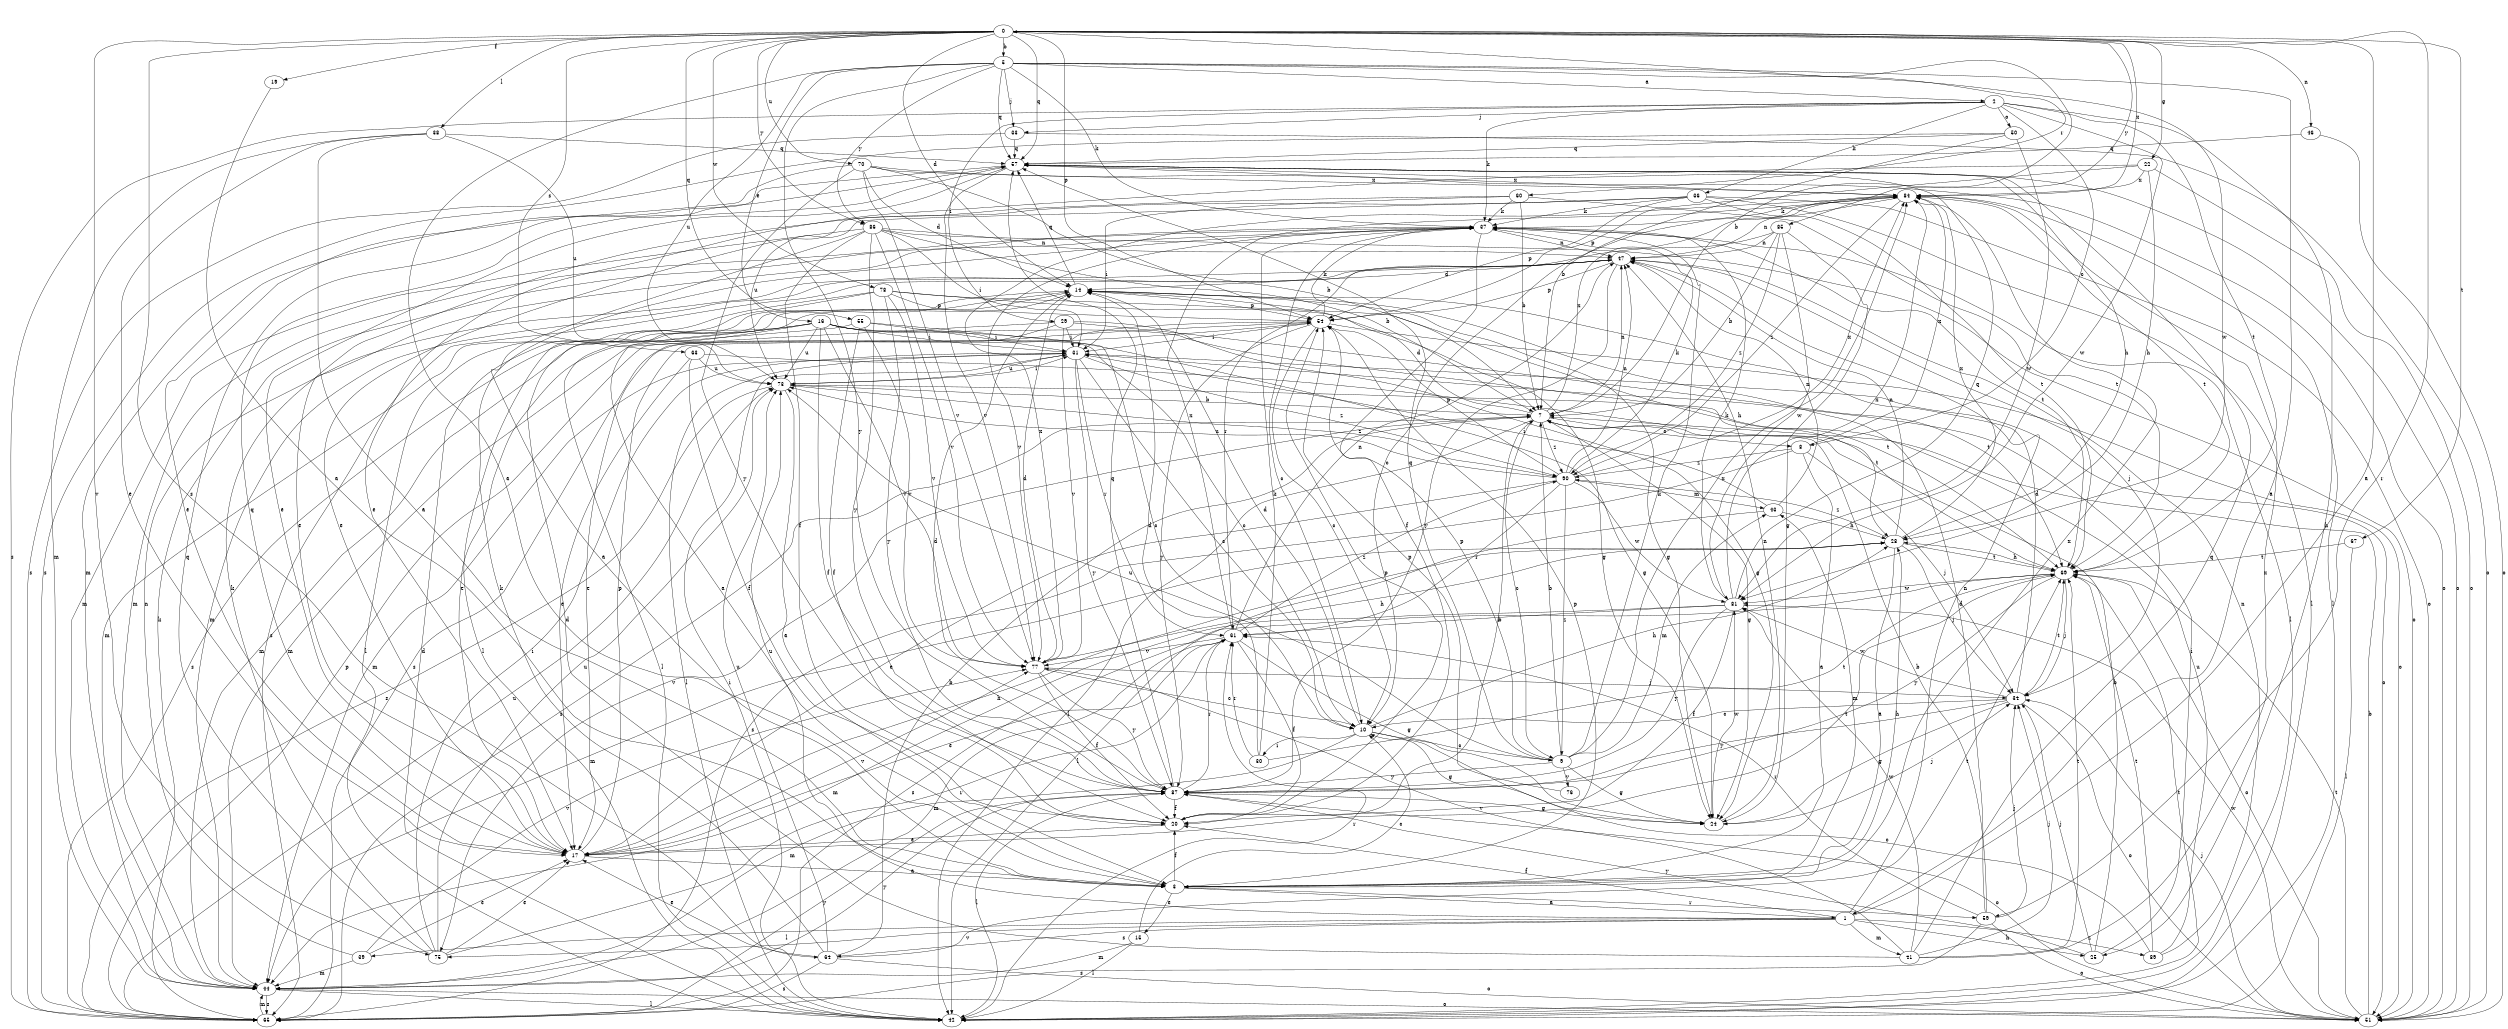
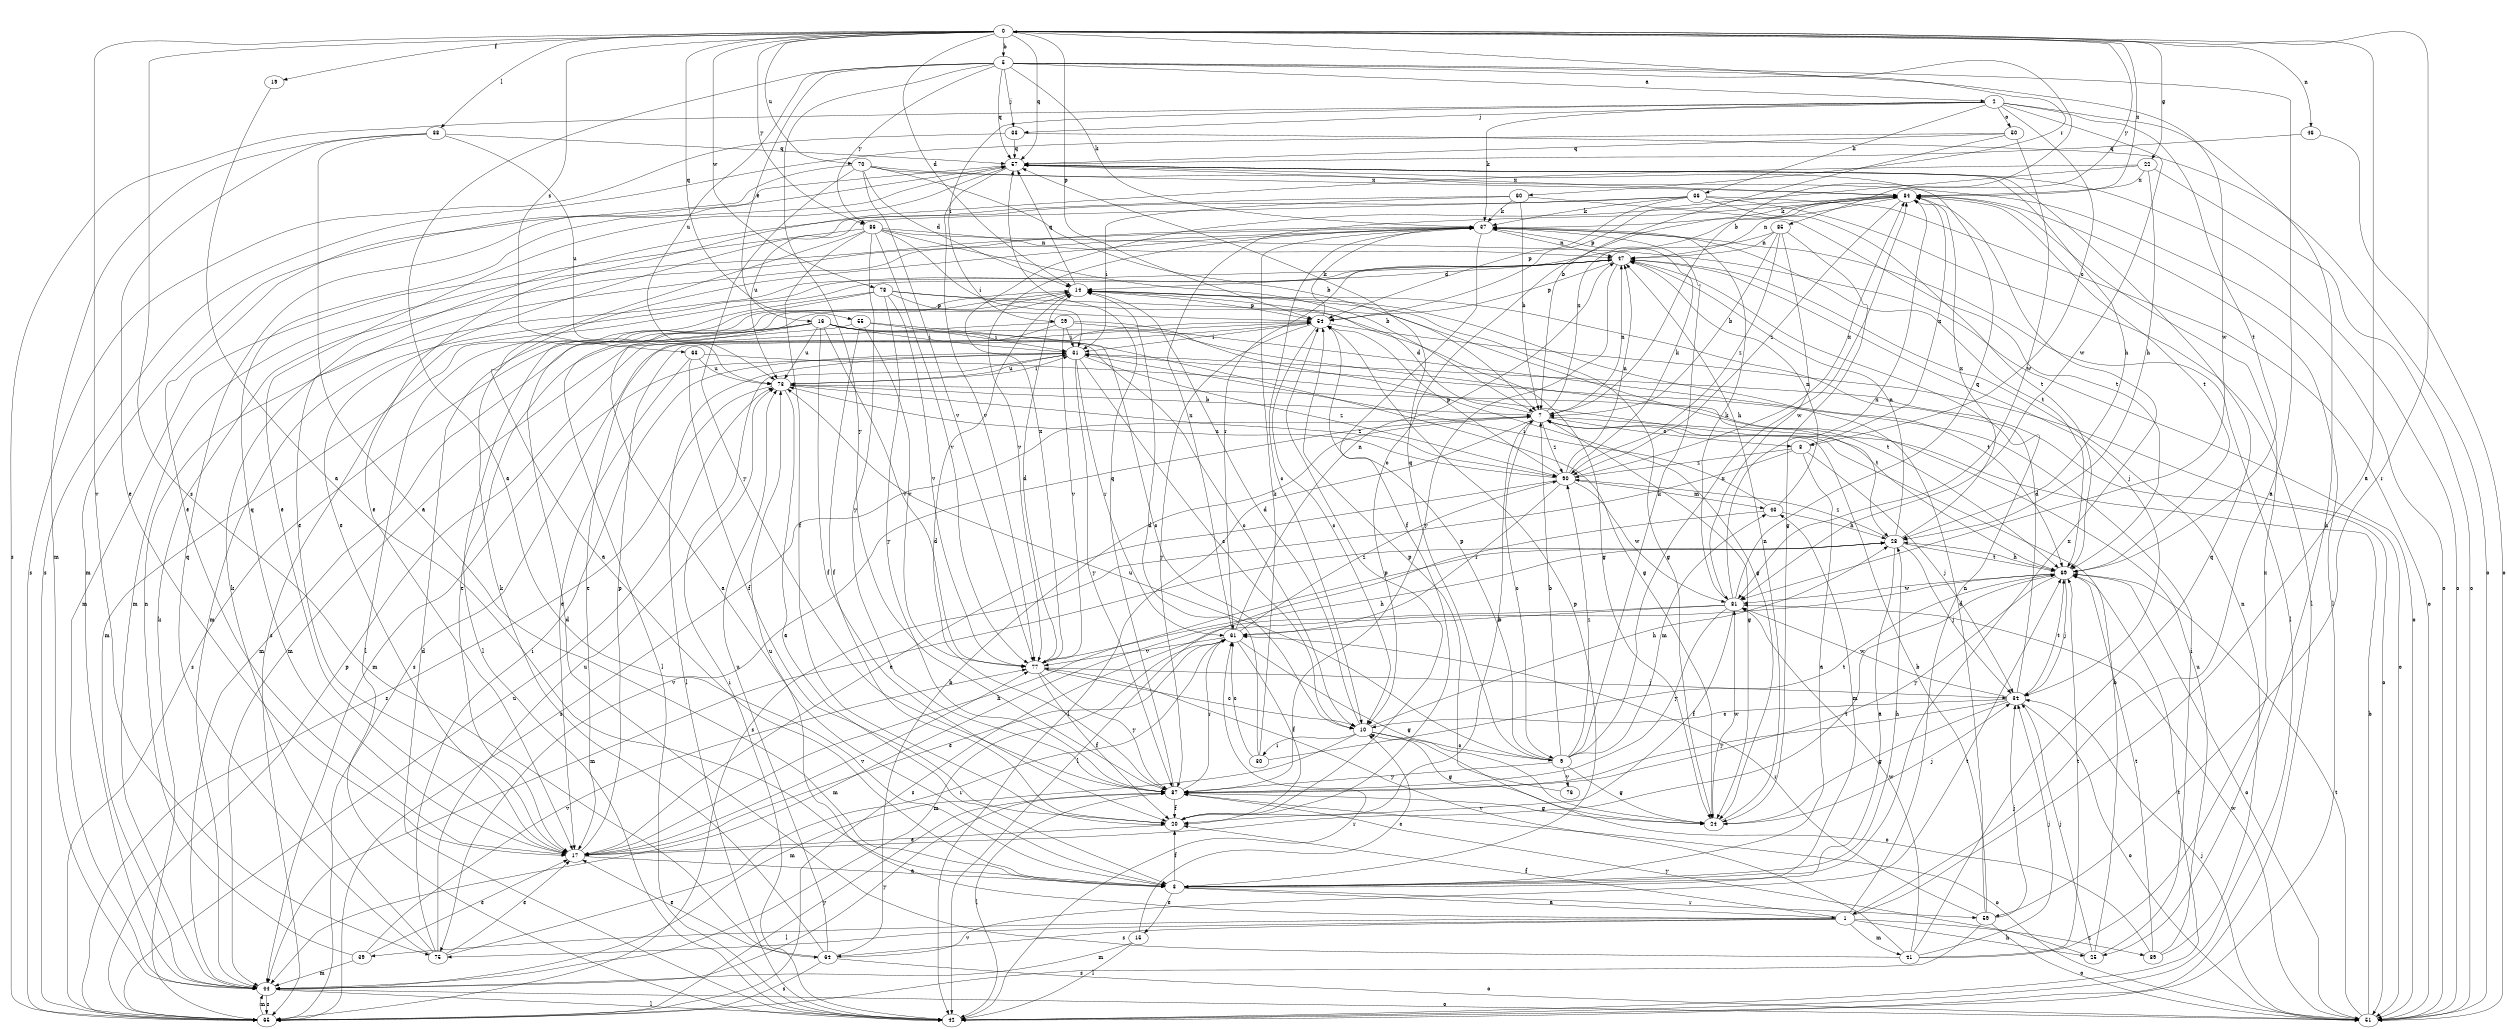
node "67": removed
edge "90" -> "9": reversed
edge "30" -> "61": label "r" -> "c"
